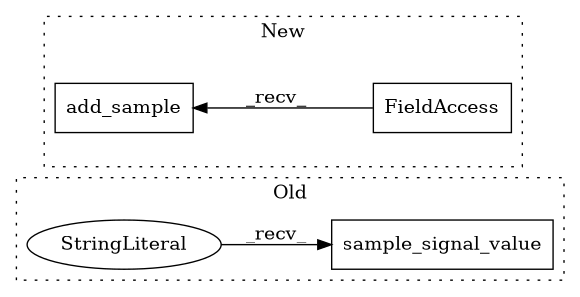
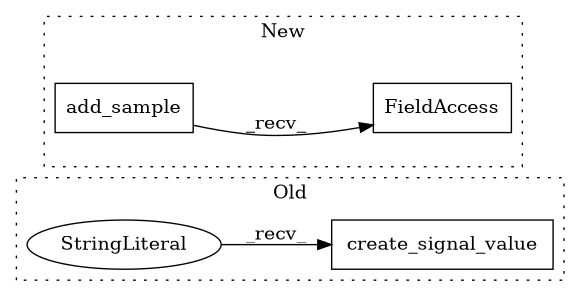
edge "FieldAccess" -> "add_sample": reversed
node "sample_signal_value": label "sample_signal_value" -> "create_signal_value"
